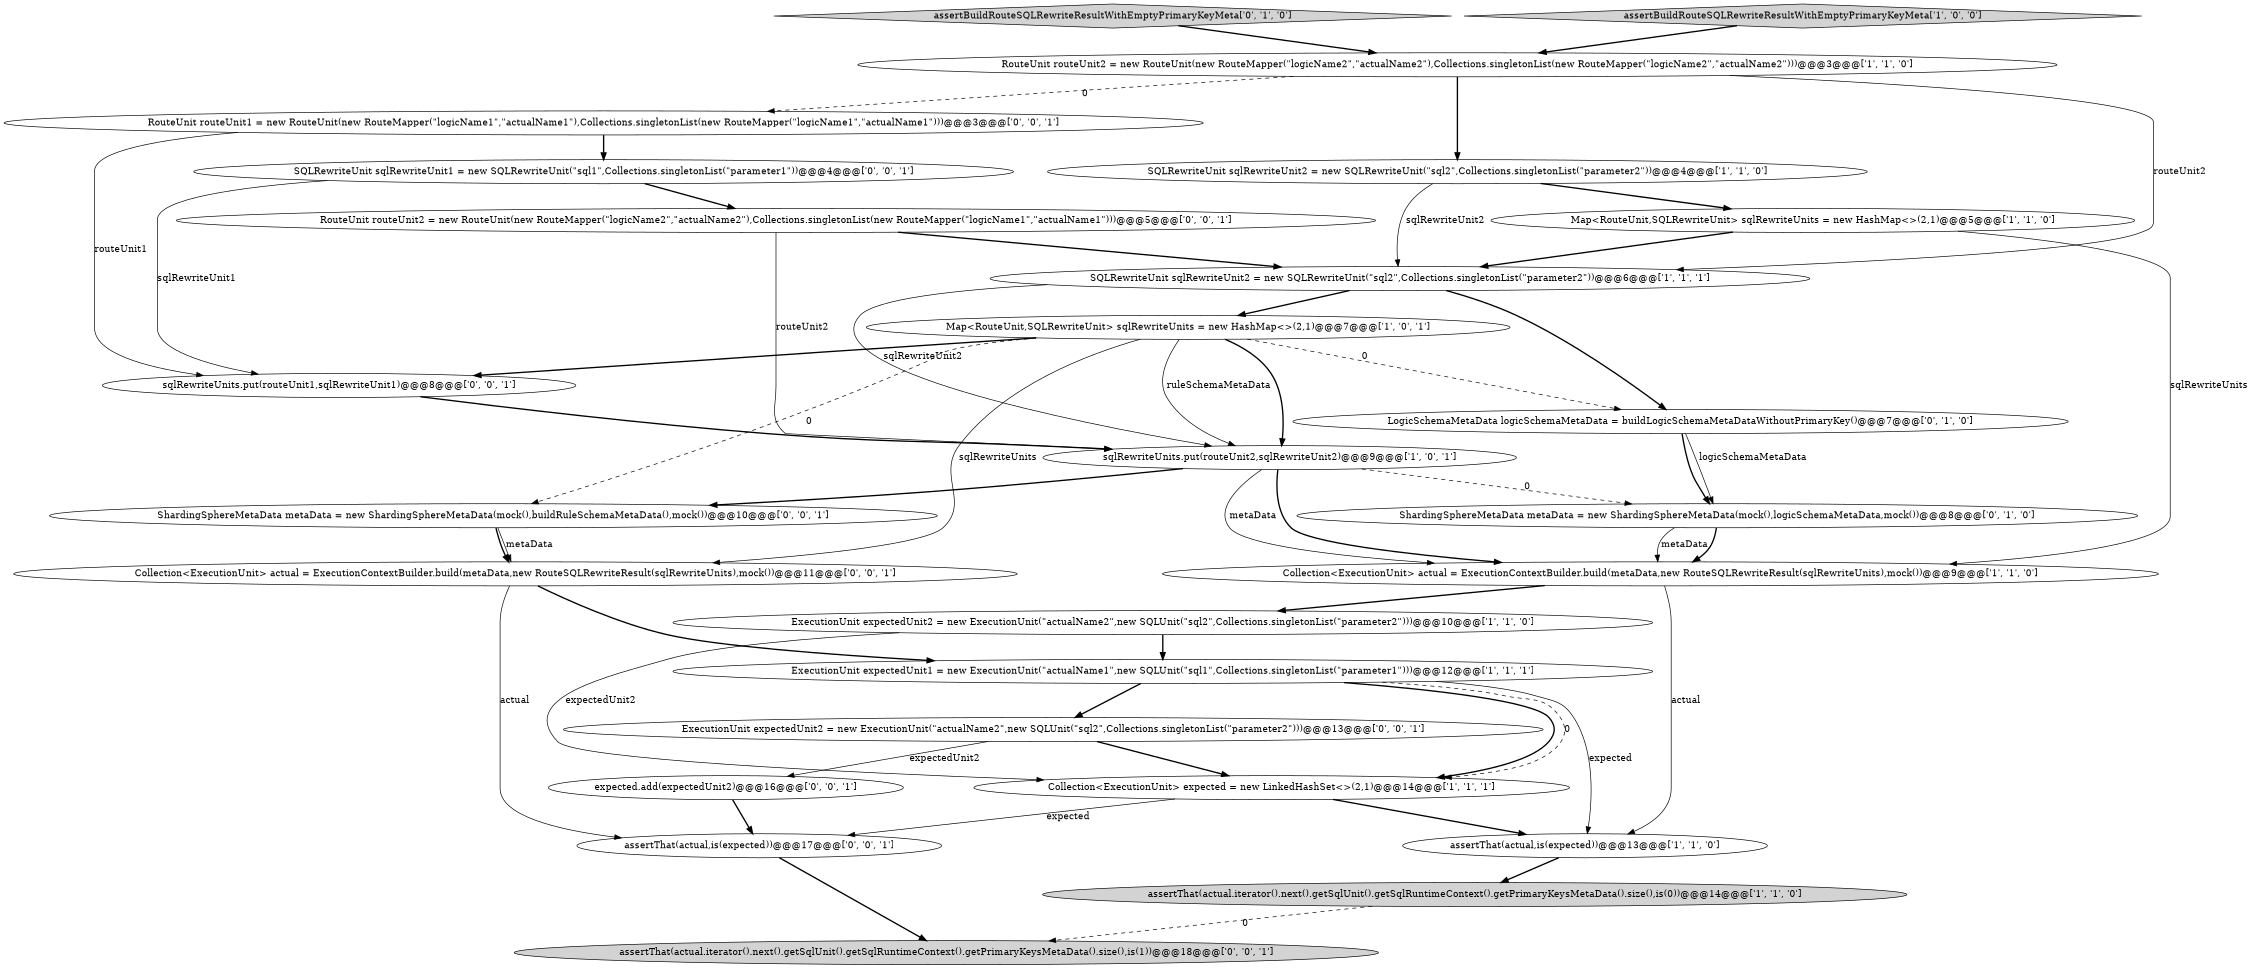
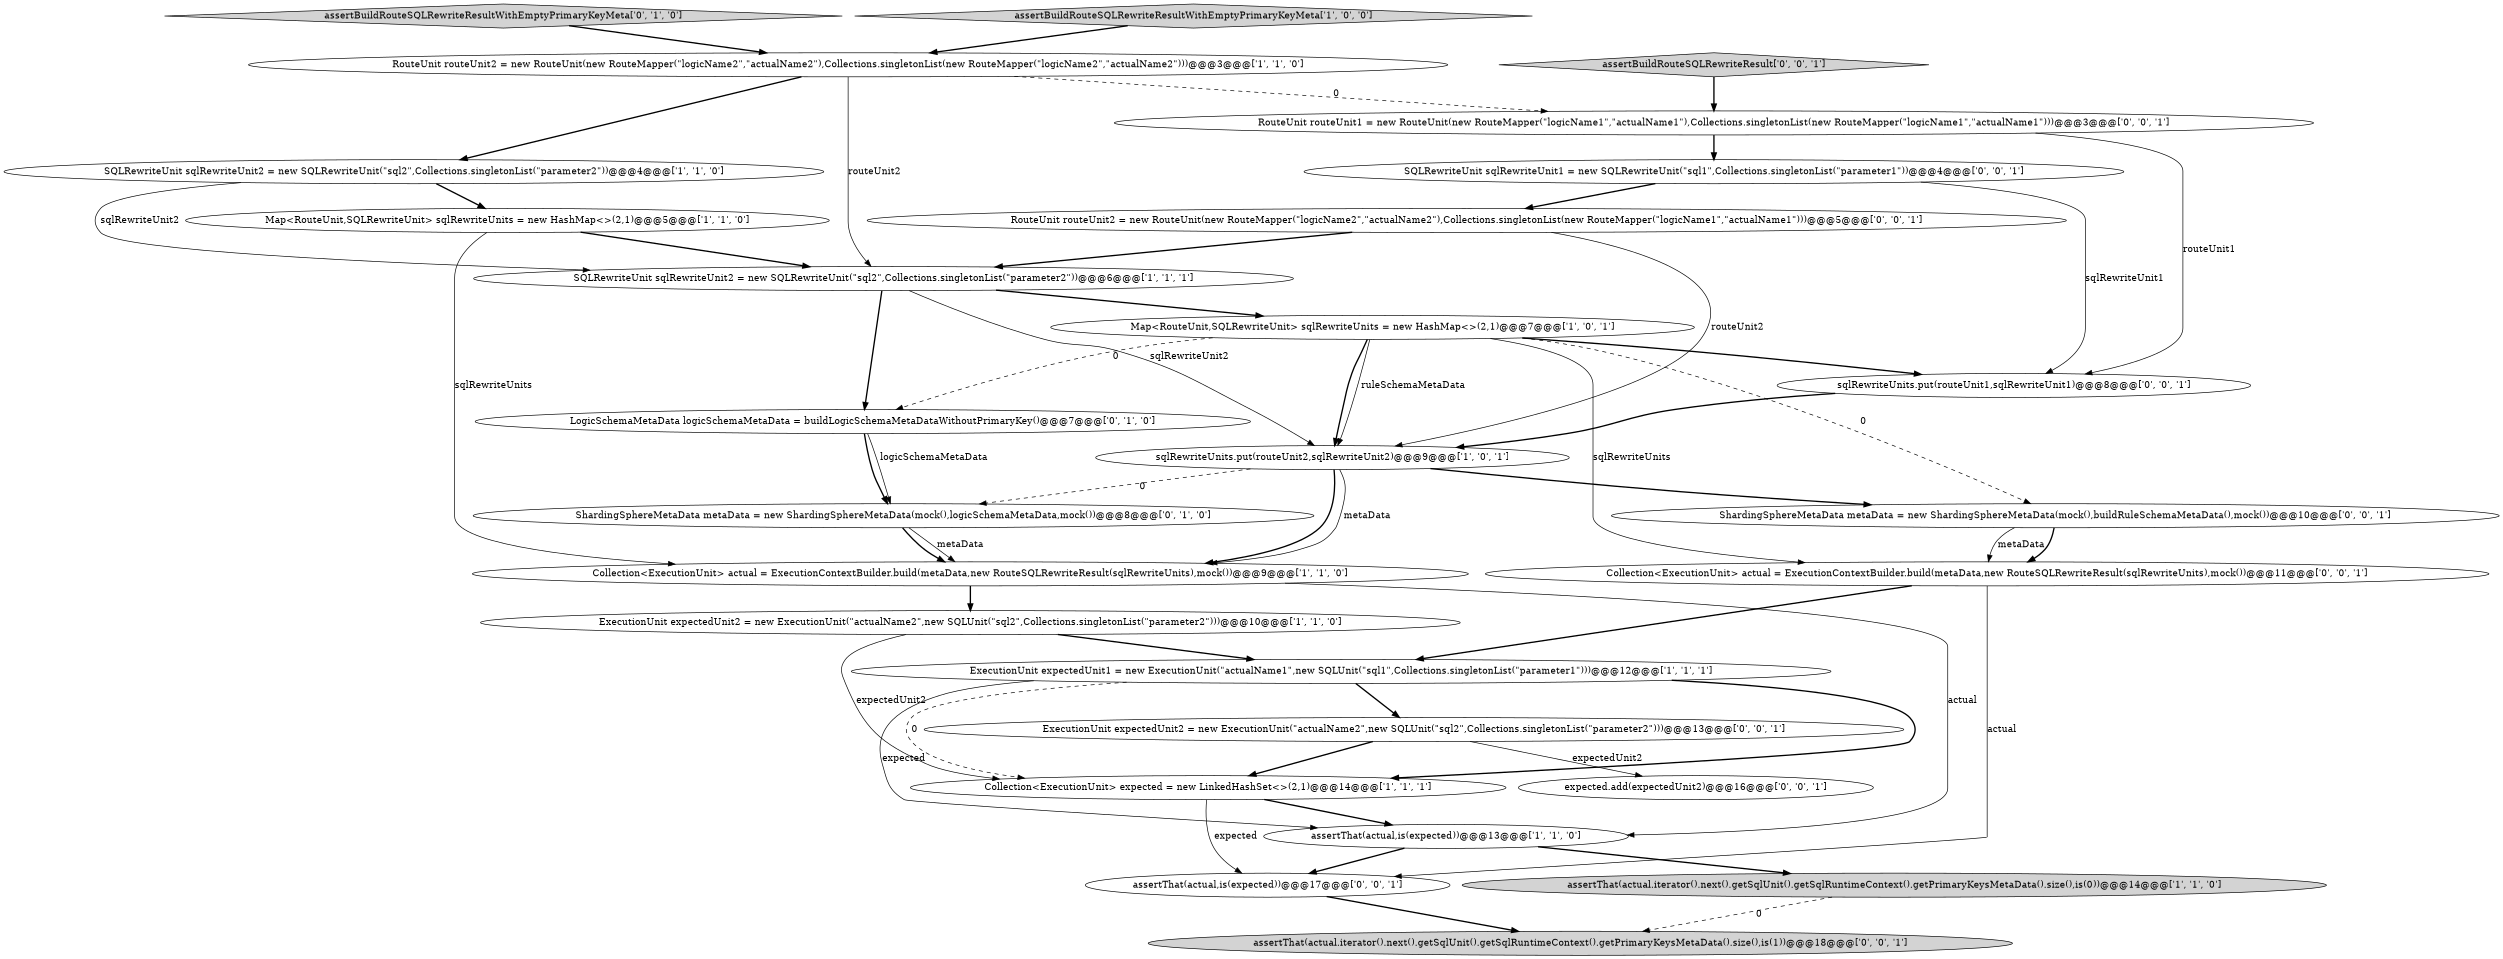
node "assertBuildRouteSQLRewriteResult['0', '0', '1']": added
edge "expected.add(expectedUnit2)@@@16@@@['0', '0', '1']" -> "assertThat(actual,is(expected))@@@17@@@['0', '0', '1']": now "assertThat(actual,is(expected))@@@13@@@['1', '1', '0']" -> "assertThat(actual,is(expected))@@@17@@@['0', '0', '1']"
